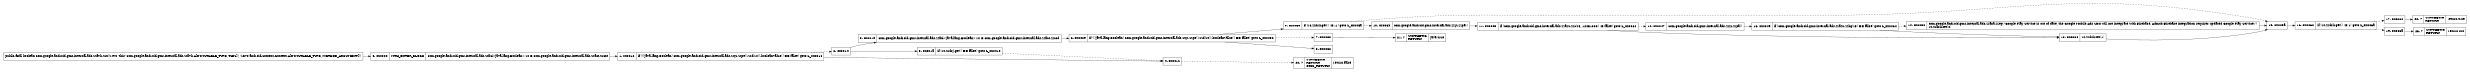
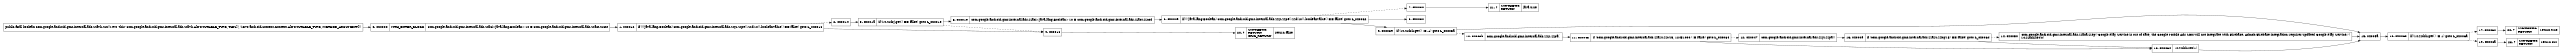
edge "9: 0x0039" -> "15: 0x005a": style dashed -> solid
edge "2: 0x0014" -> "5: 0x001e": now "3: 0x001a" -> "5: 0x001e"
edge "4: 0x001c" -> "20: ?": style dashed -> solid
